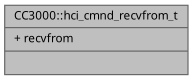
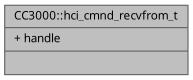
node "CC3000::hci_cmnd_recvfrom_t": text "+ recvfrom" -> "+ handle"
